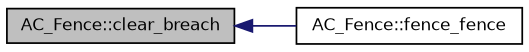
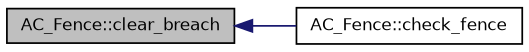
node "AC_Fence::fence_fence": label "AC_Fence::fence_fence" -> "AC_Fence::check_fence"
